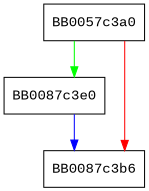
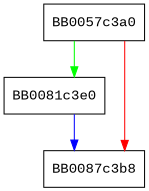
node "BB0087c3e0": label "BB0087c3e0" -> "BB0081c3e0"
node "BB0087c3b6": label "BB0087c3b6" -> "BB0087c3b8"
